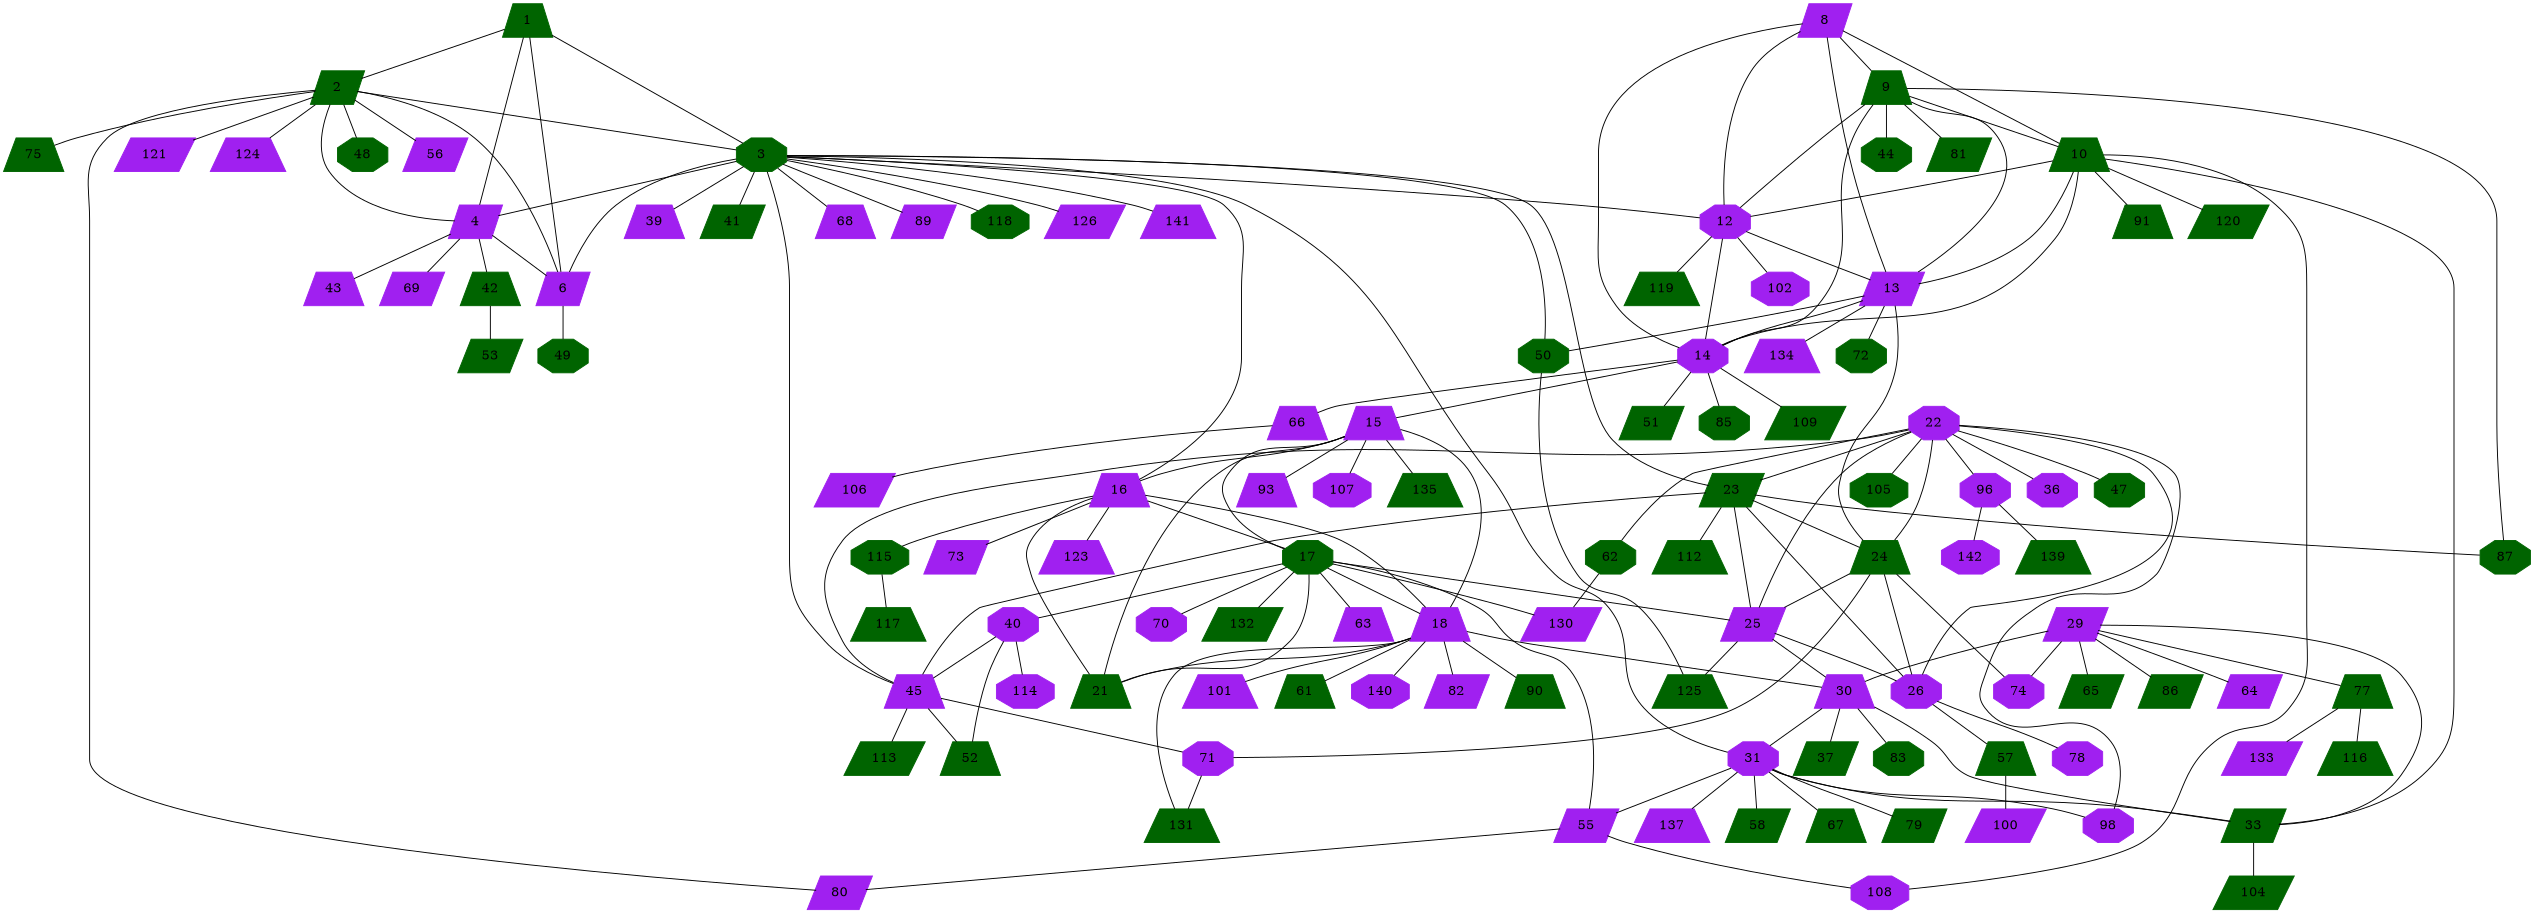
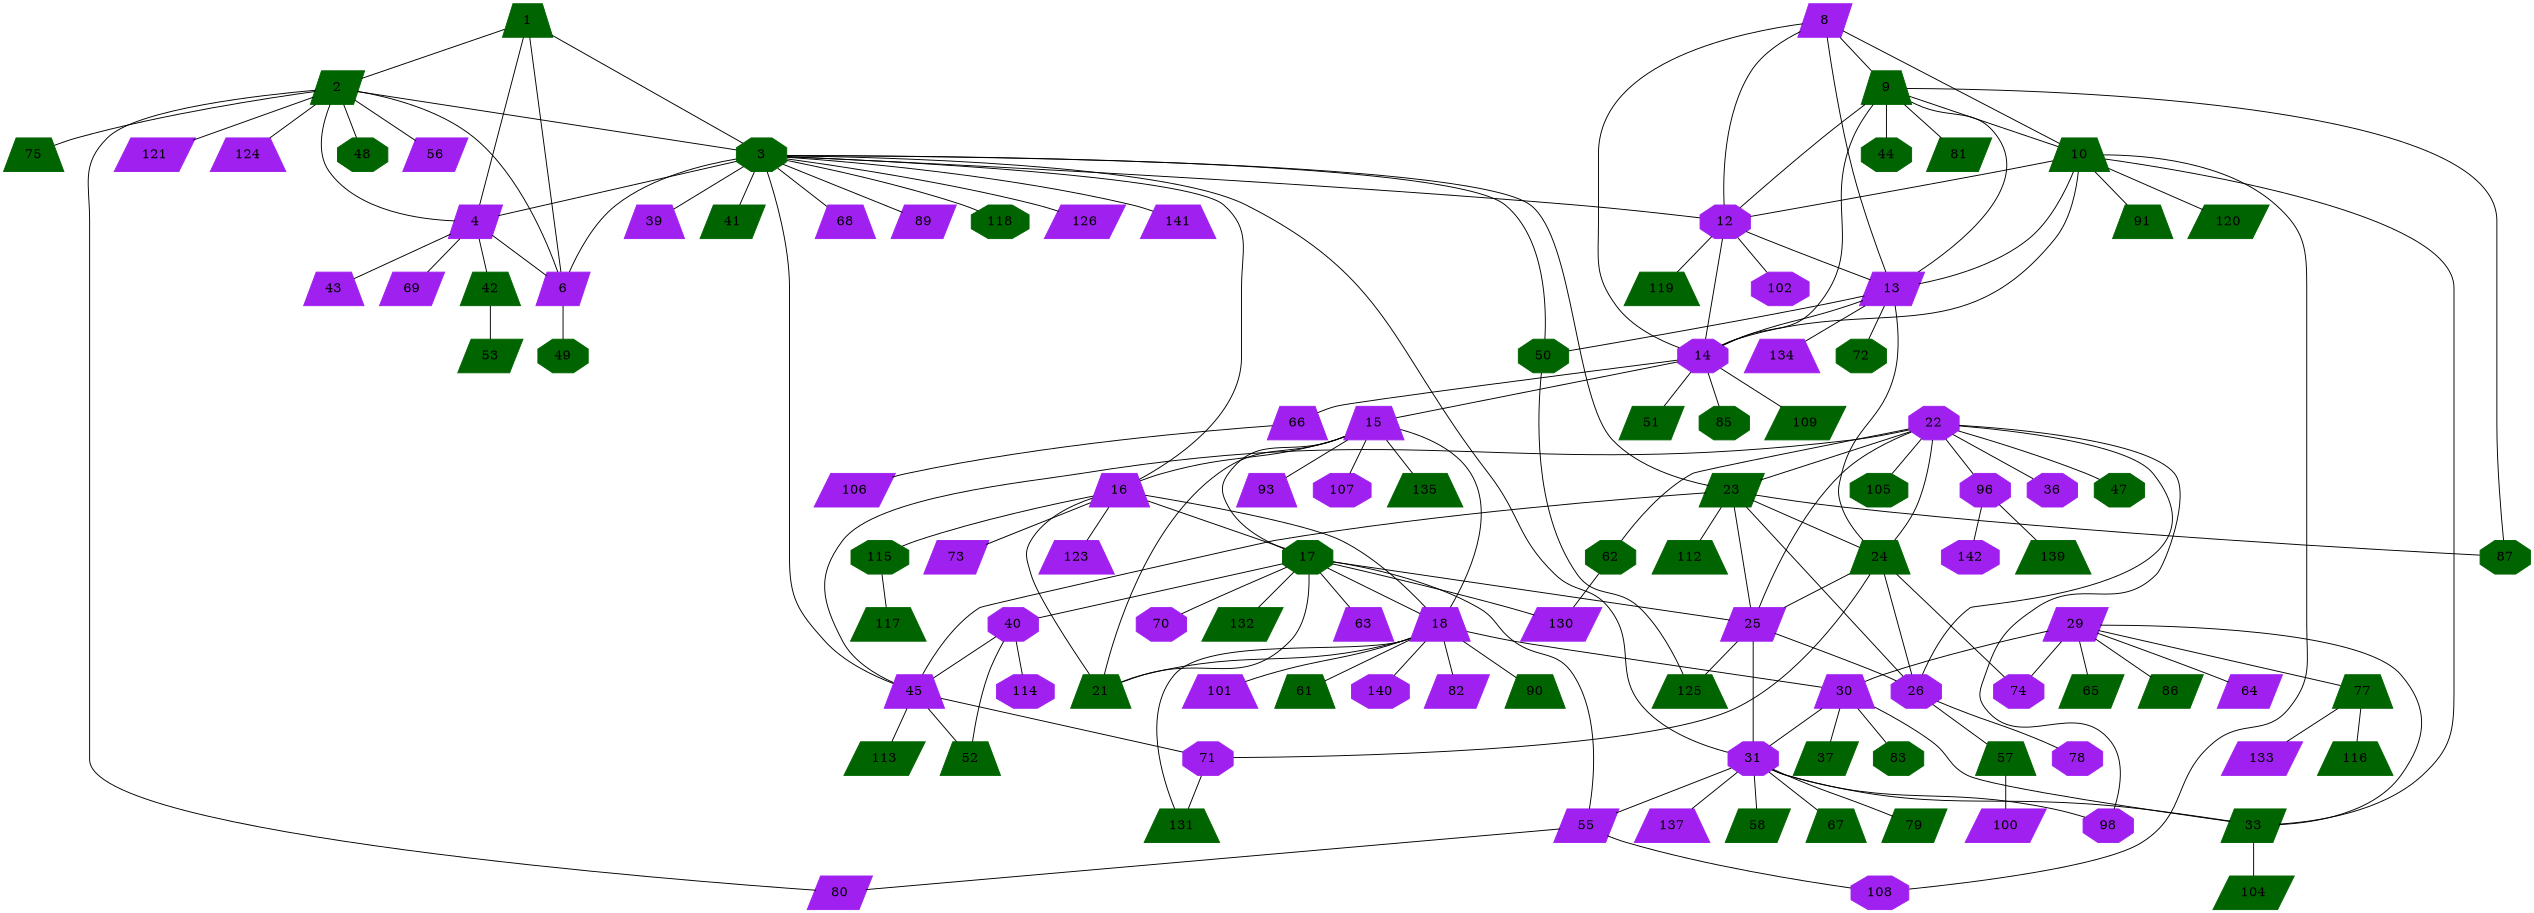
edge "25" -- "30": now "25" -- "31"
